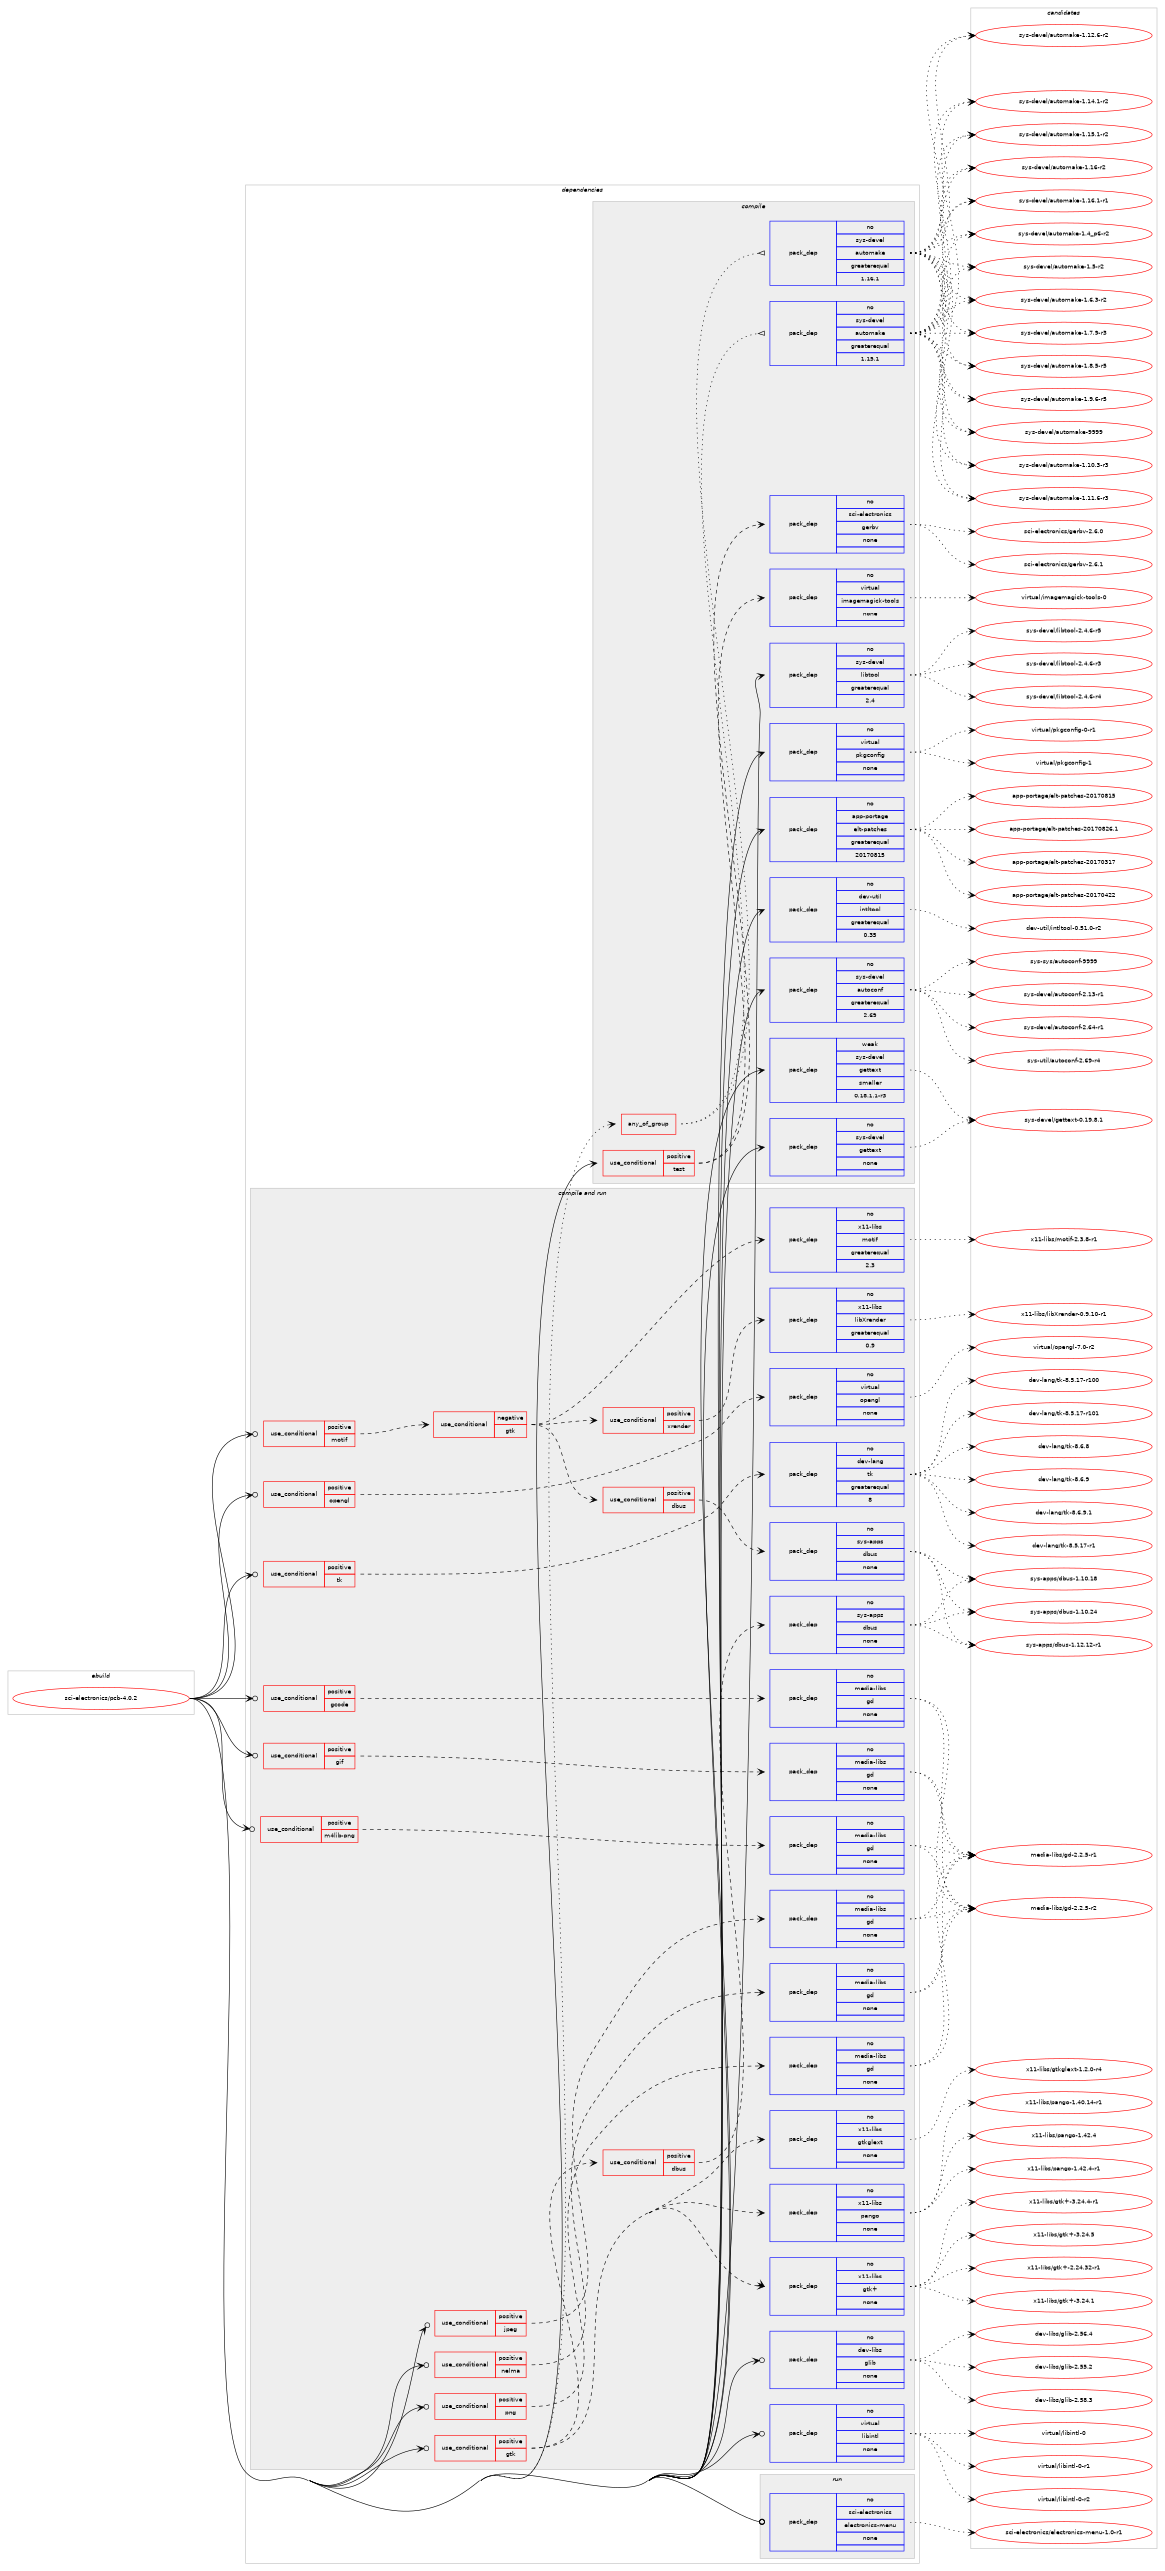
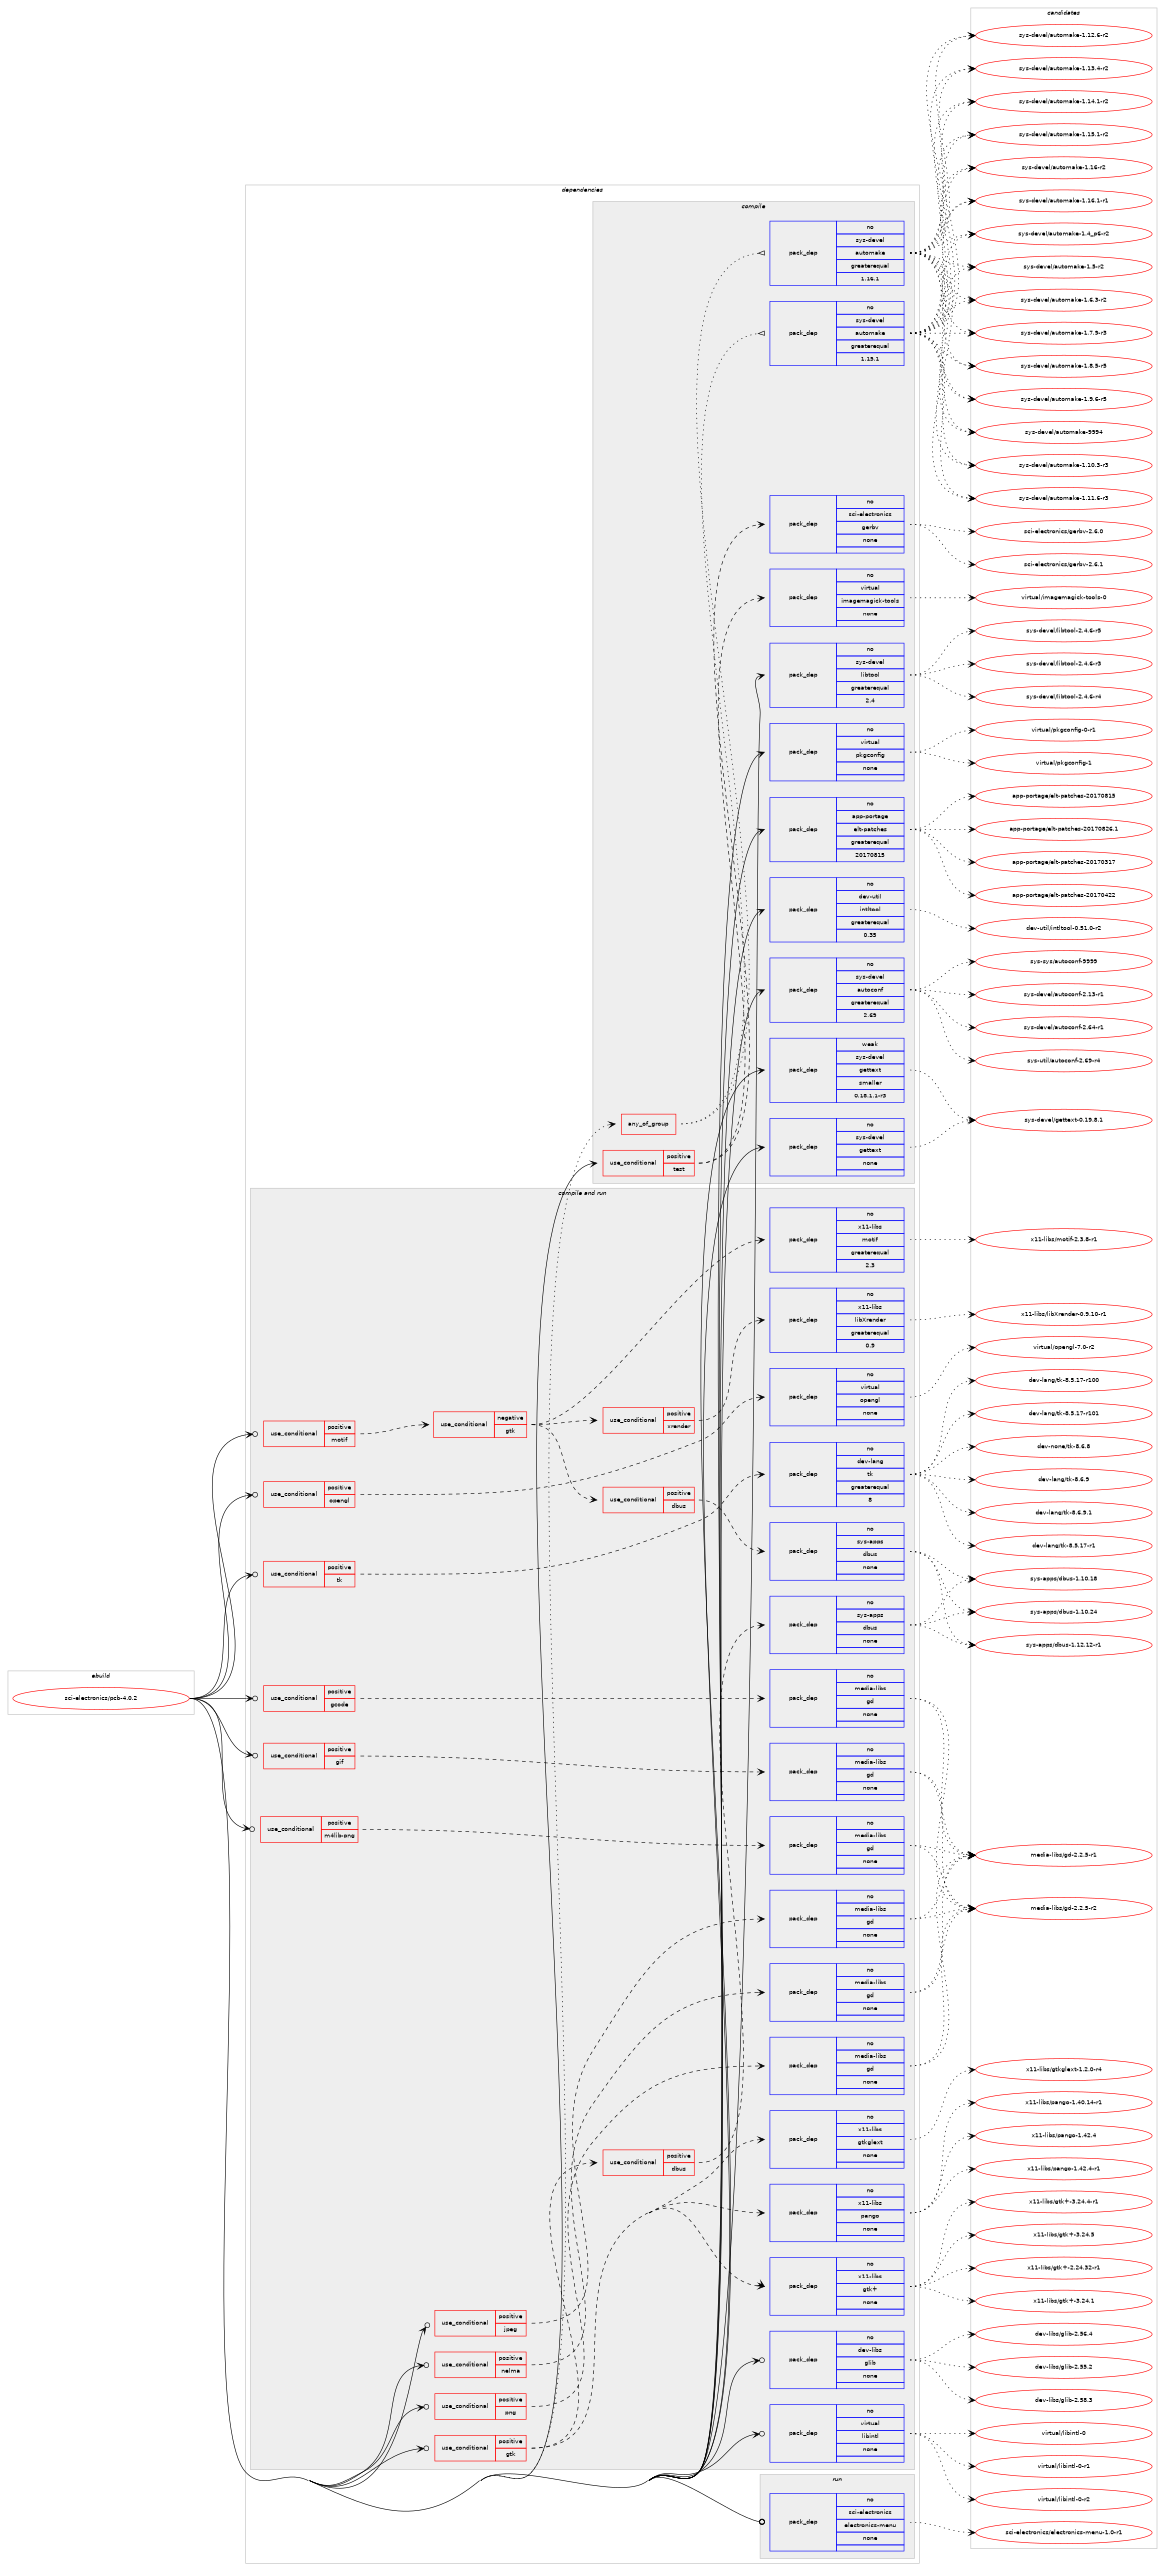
node "sys-devel/automake-1.13.4-r2": added
node "sys-devel/automake-9999": label "sys-devel/automake-9999" -> "sys-devel/automake-9994"
node "dev-lang/tk-8.6.8": label "dev-lang/tk-8.6.8" -> "dev-none/tk-8.6.8"
